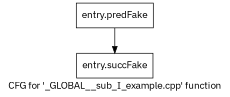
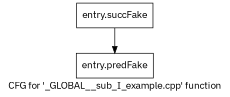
edge "entry.predFake" -> "entry.succFake": reversed
